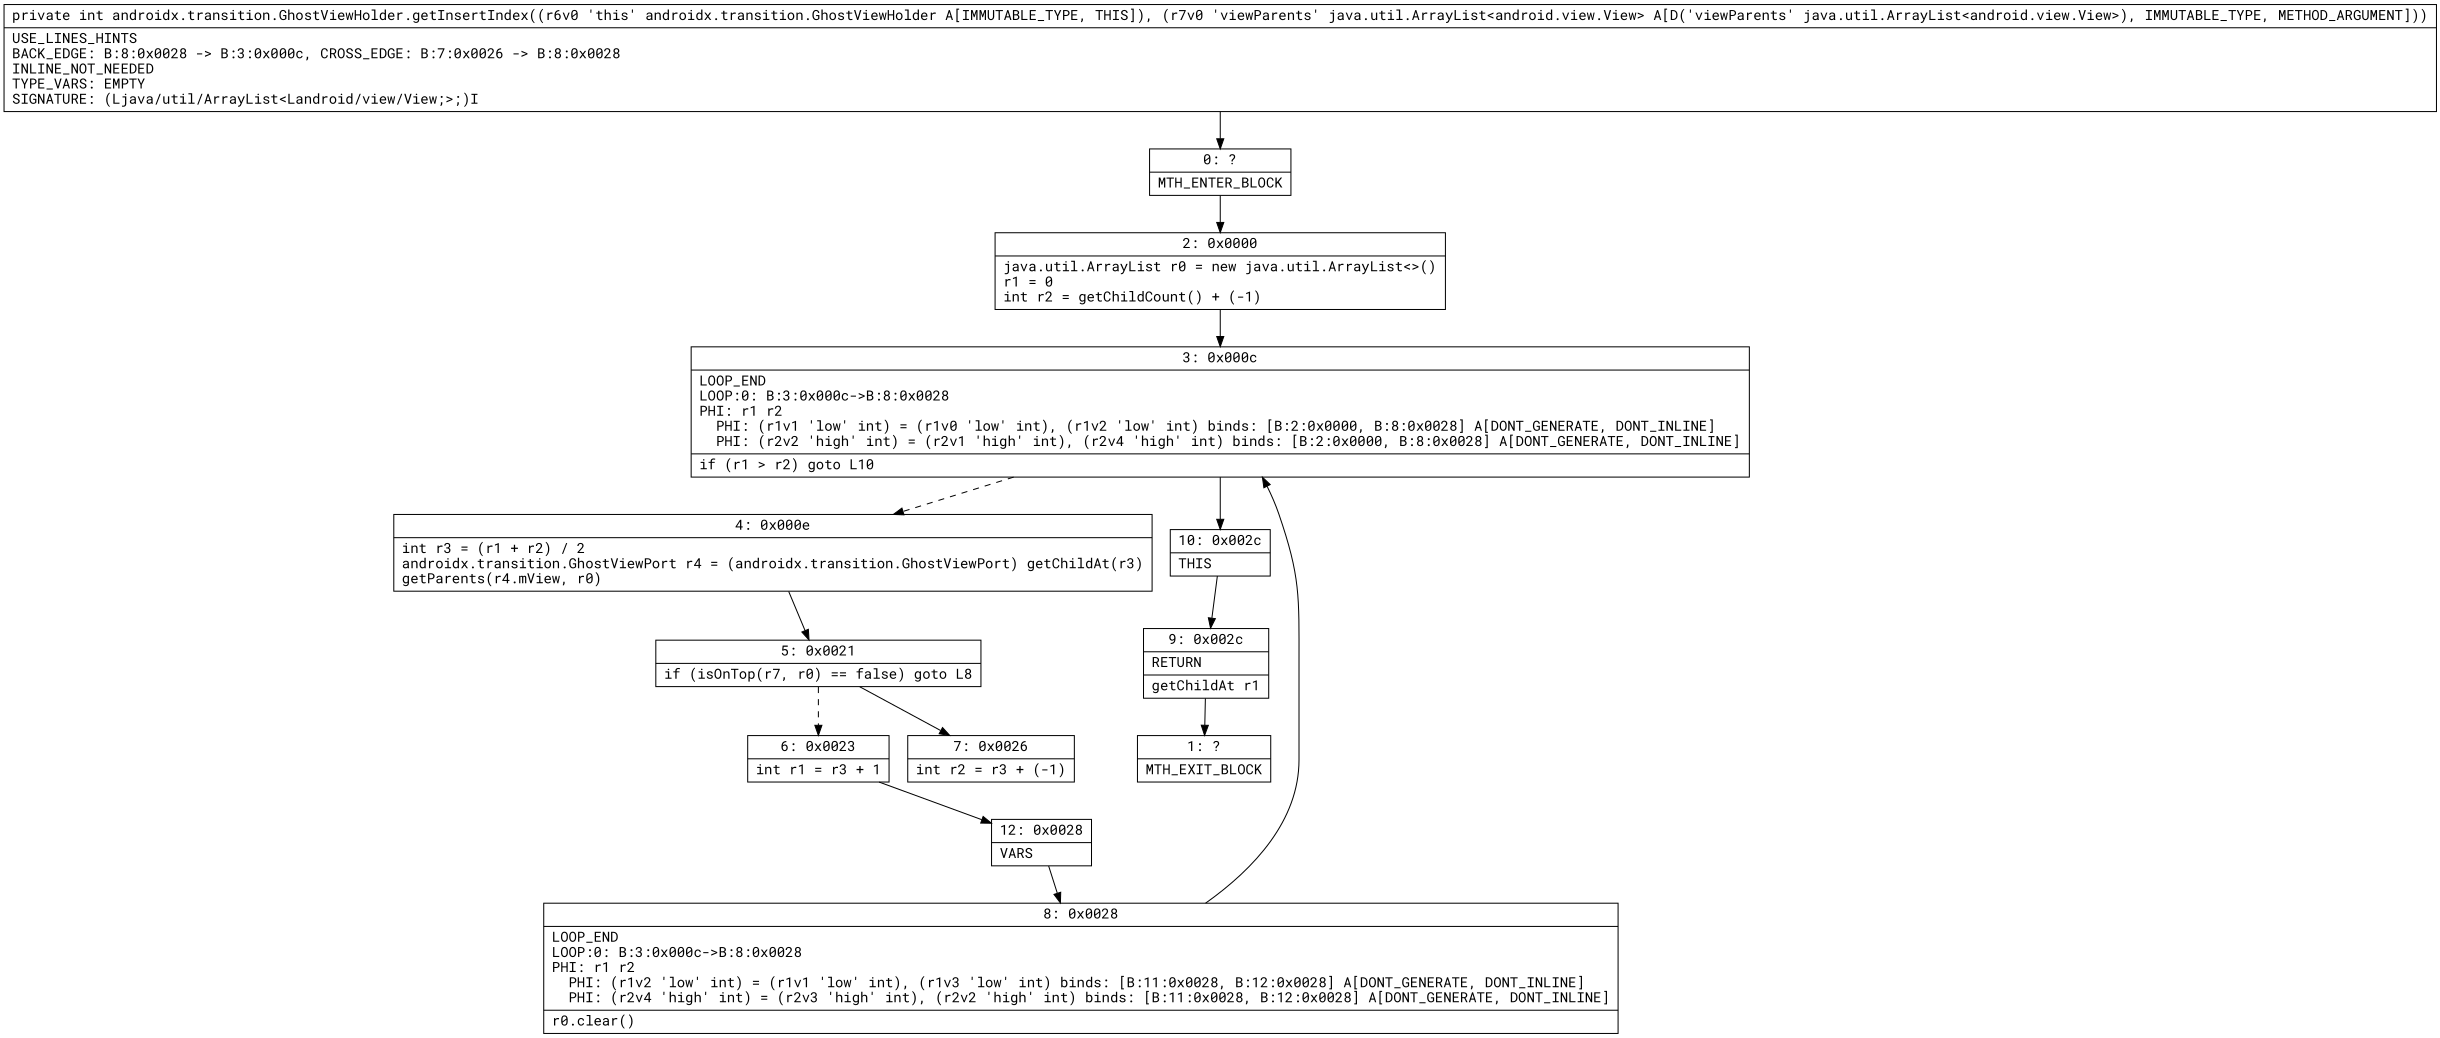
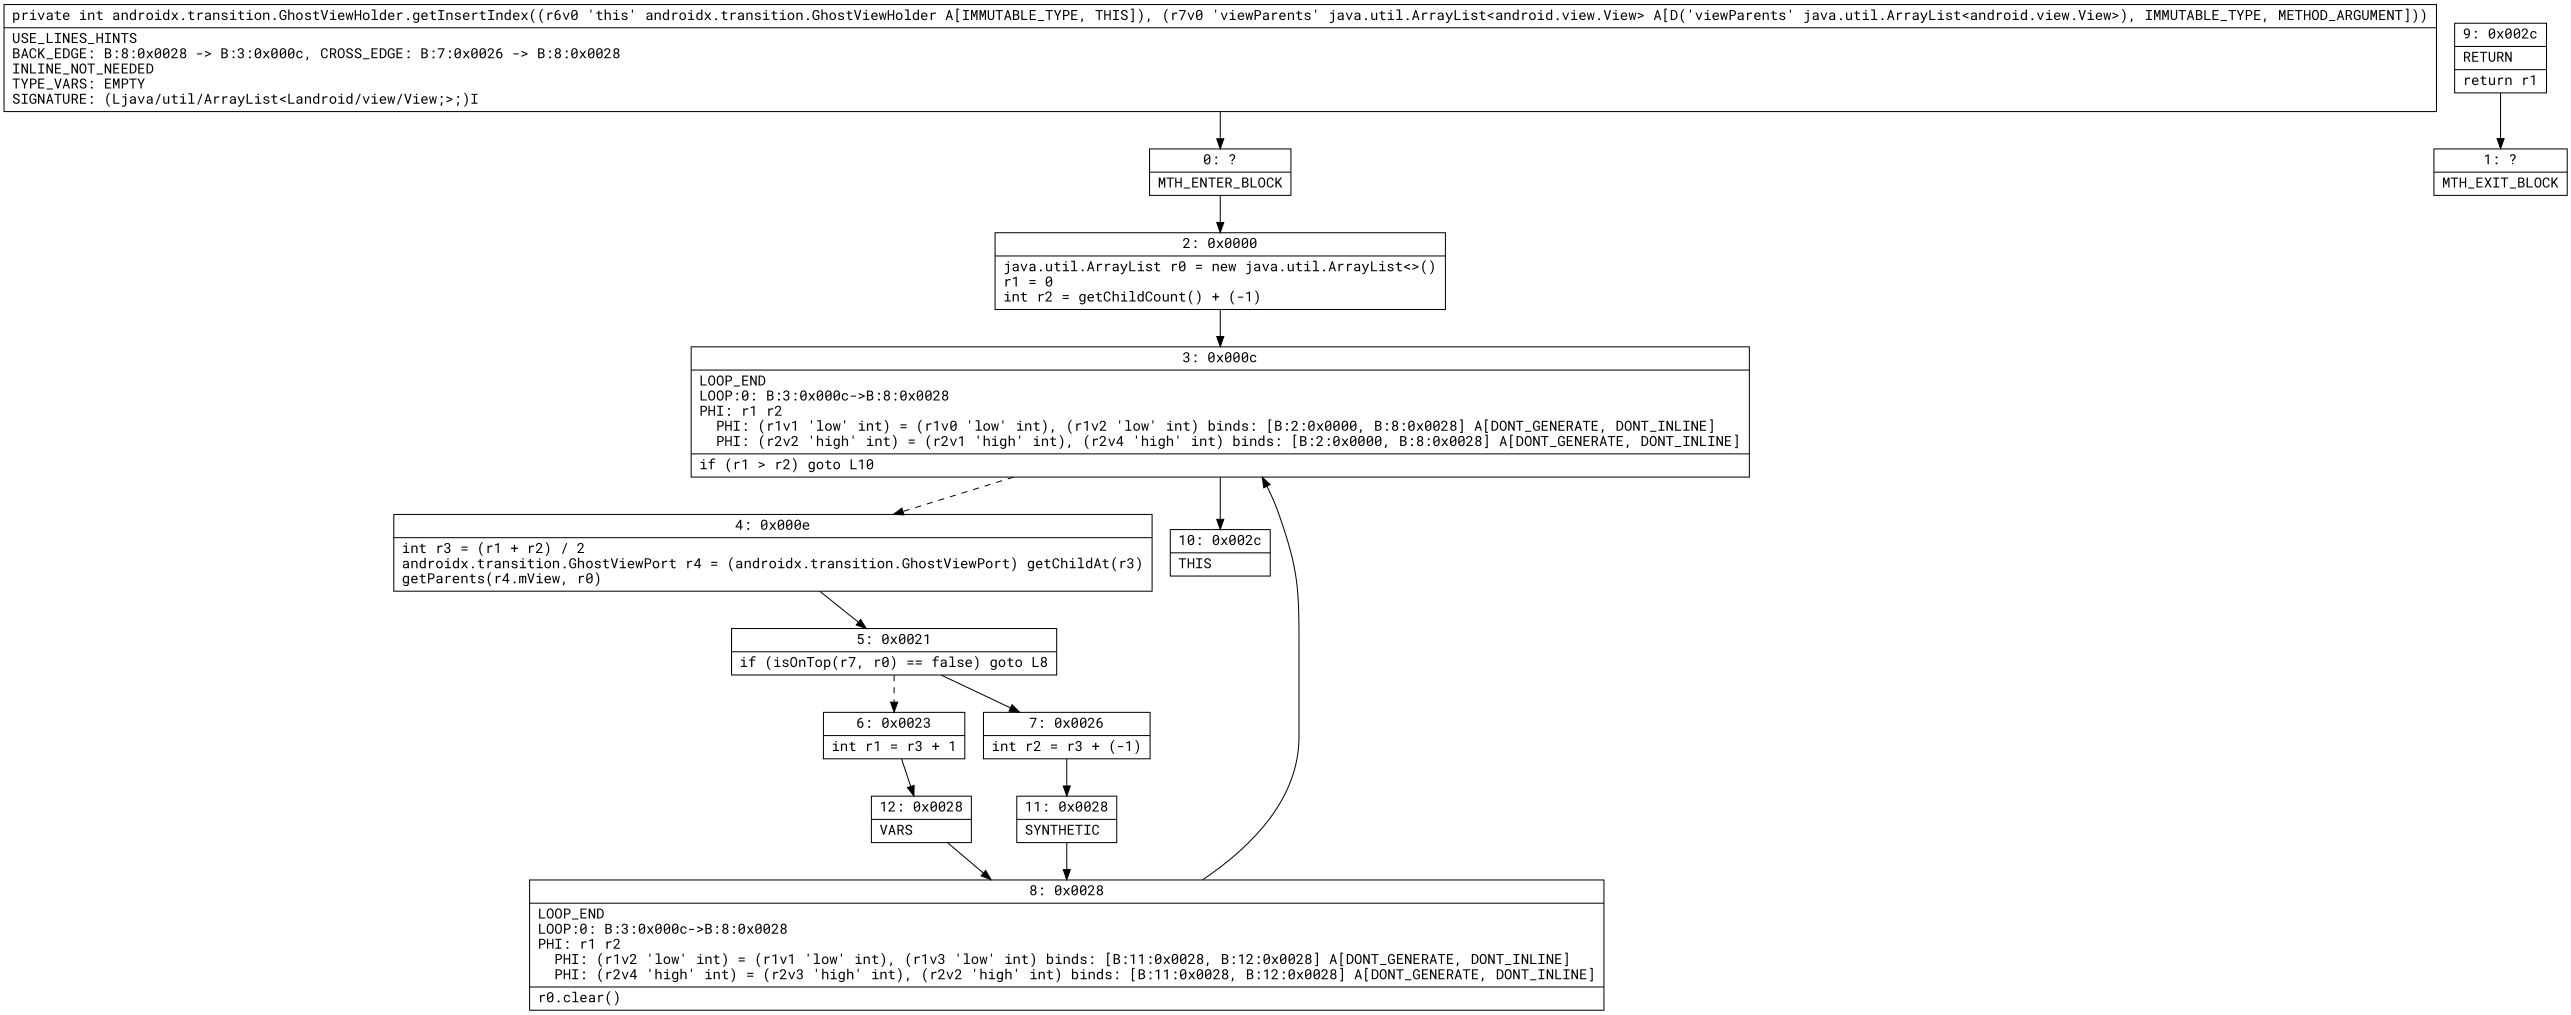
edge "10: 0x002c" -> "9: 0x002c": removed
node "9: 0x002c": text "getChildAt r1" -> "return r1"
node "11: 0x0028": added
